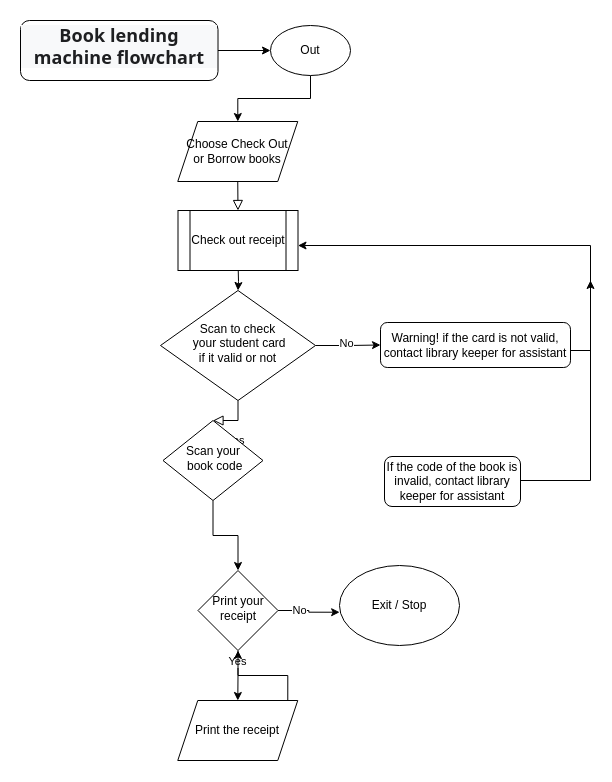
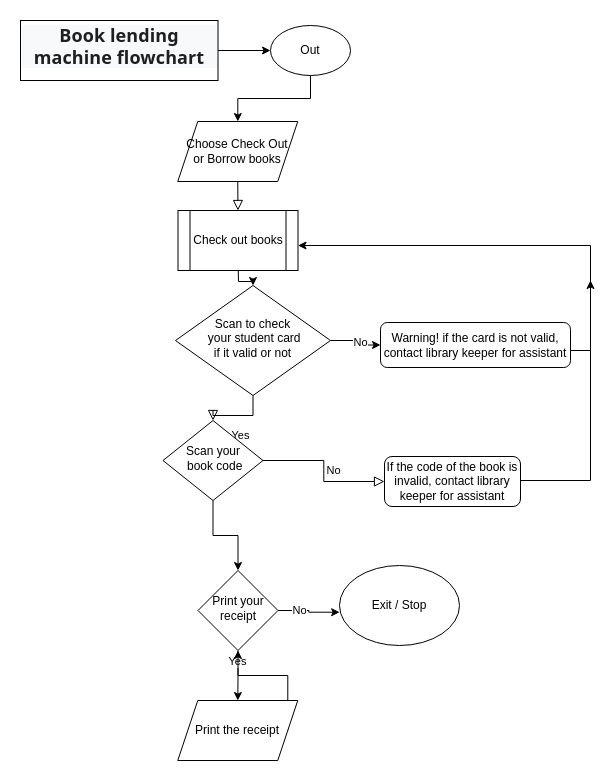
node "Book lending machine flowchart": shape rounded rectangle -> rectangle
node "Check out receipt": label "Check out receipt" -> "Check out books"
node "Scan to check your student card if it valid or not": moved (238, 346) -> (253, 341)
edge "Scan your book code" -> "If the code of the book is invalid, contact library keeper for assistant": added, label "No"
